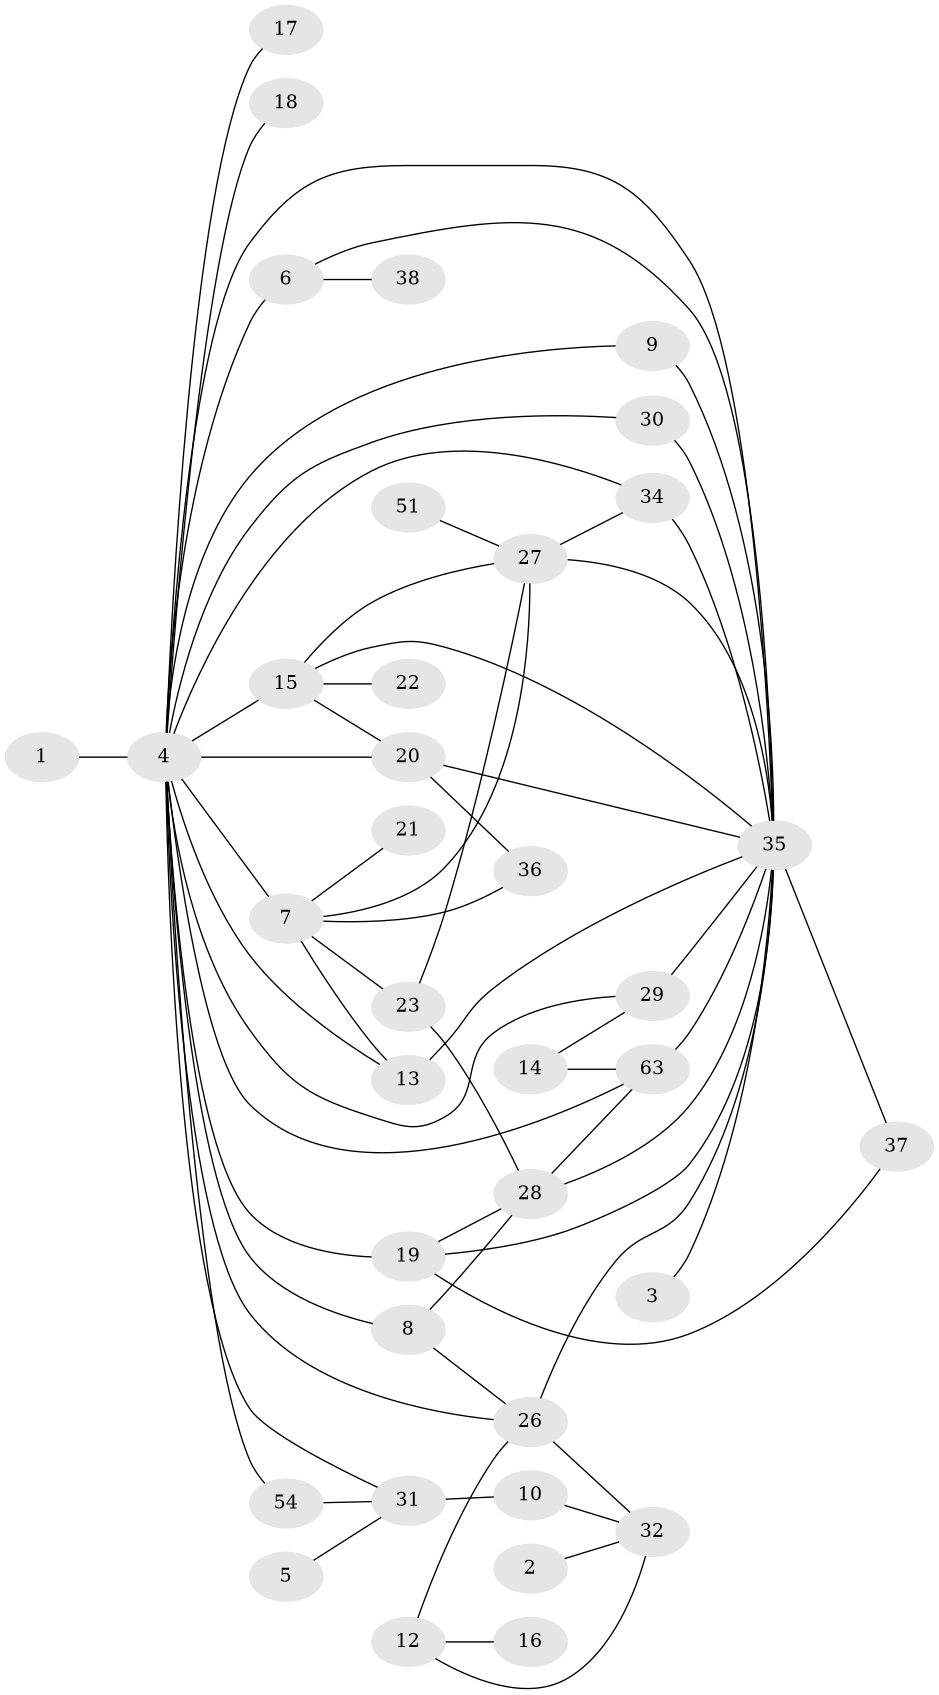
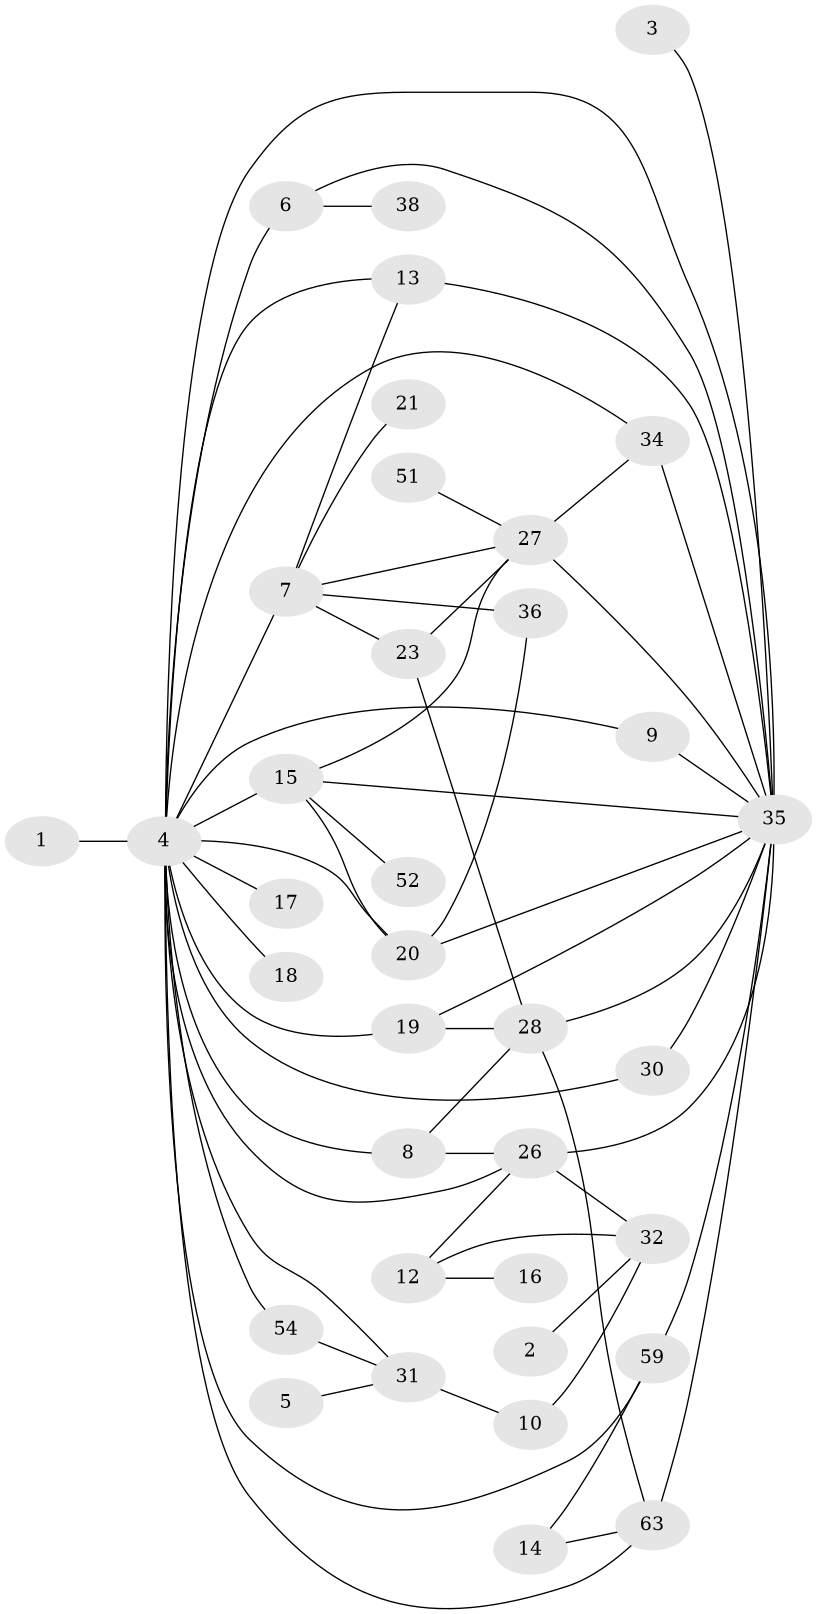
node "22": label "22" -> "52"
node "29": label "29" -> "59"
node "37": removed
